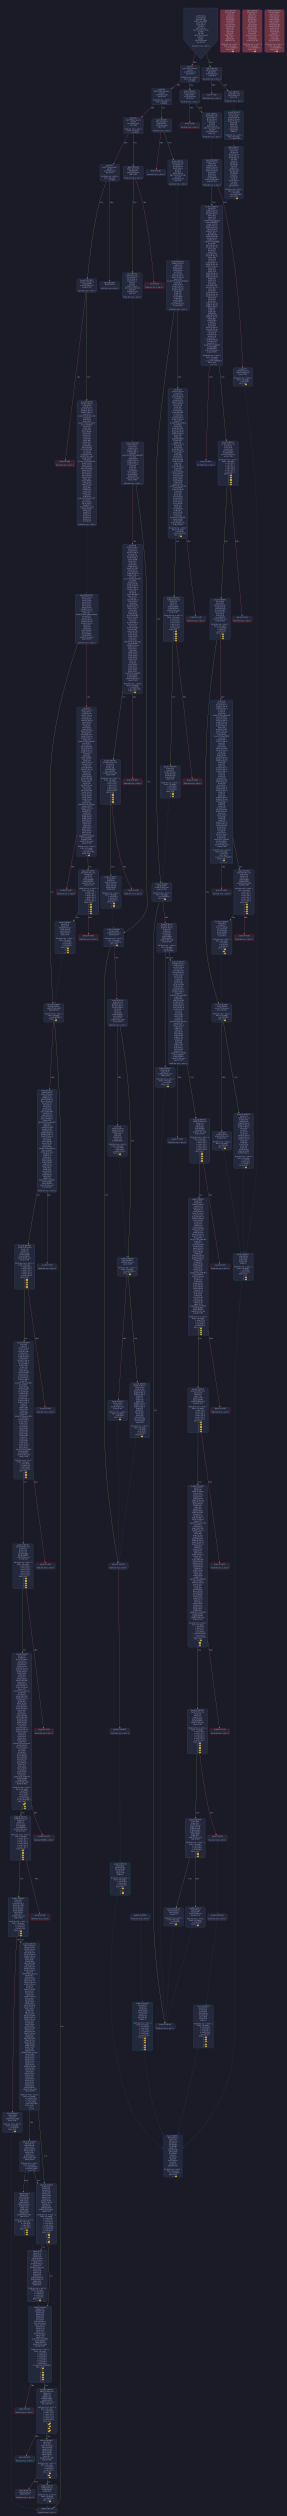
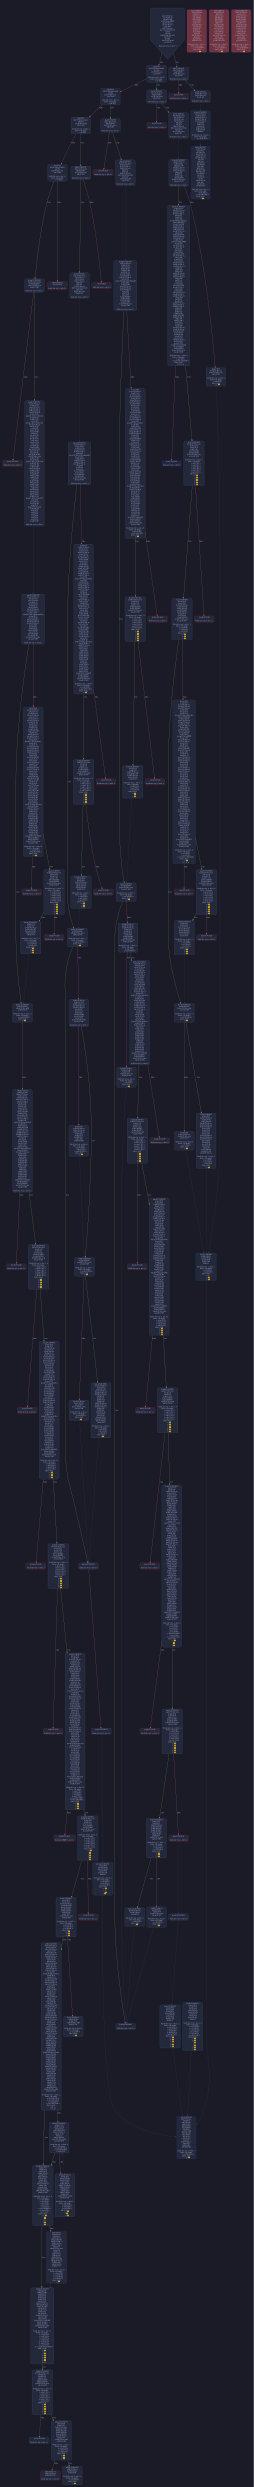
node "[08fe] JUMPDEST Stack size req: 0, sizeΔ: 0": removed
node "[08d5] INVALID Stack size req: 0, sizeΔ: 0": removed
node "[08fd] JUMPDEST Stack size req: 0, sizeΔ: 0": removed
